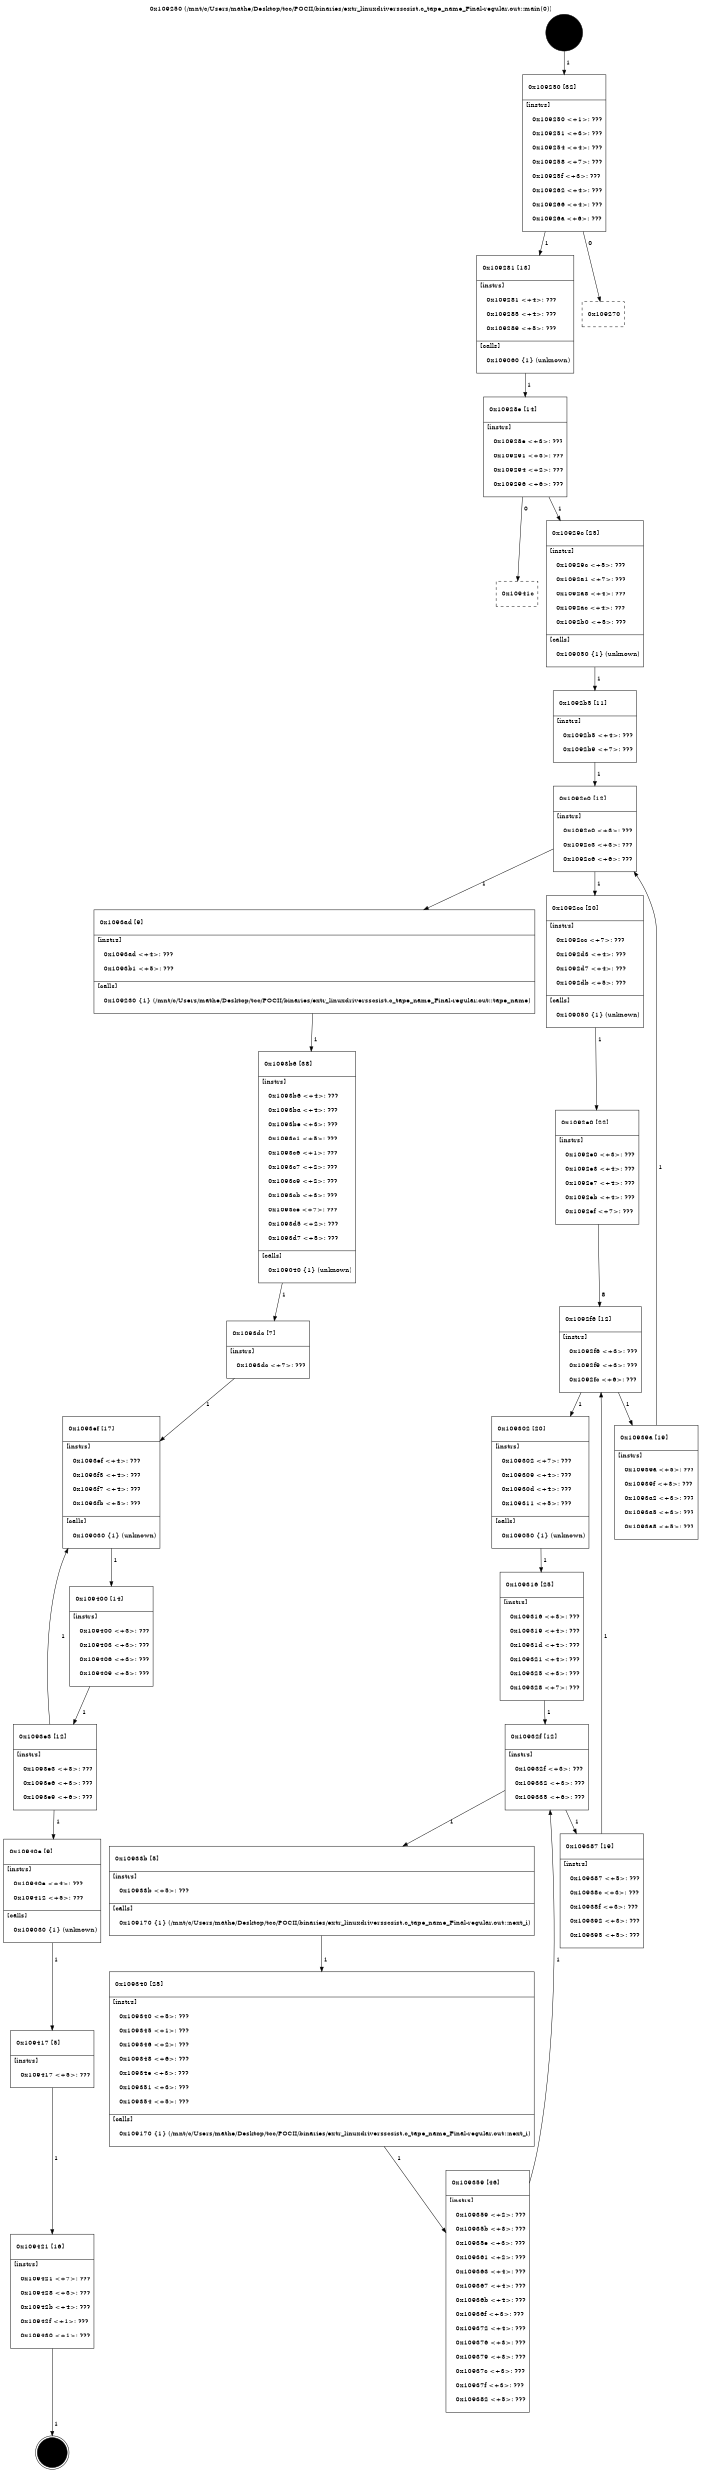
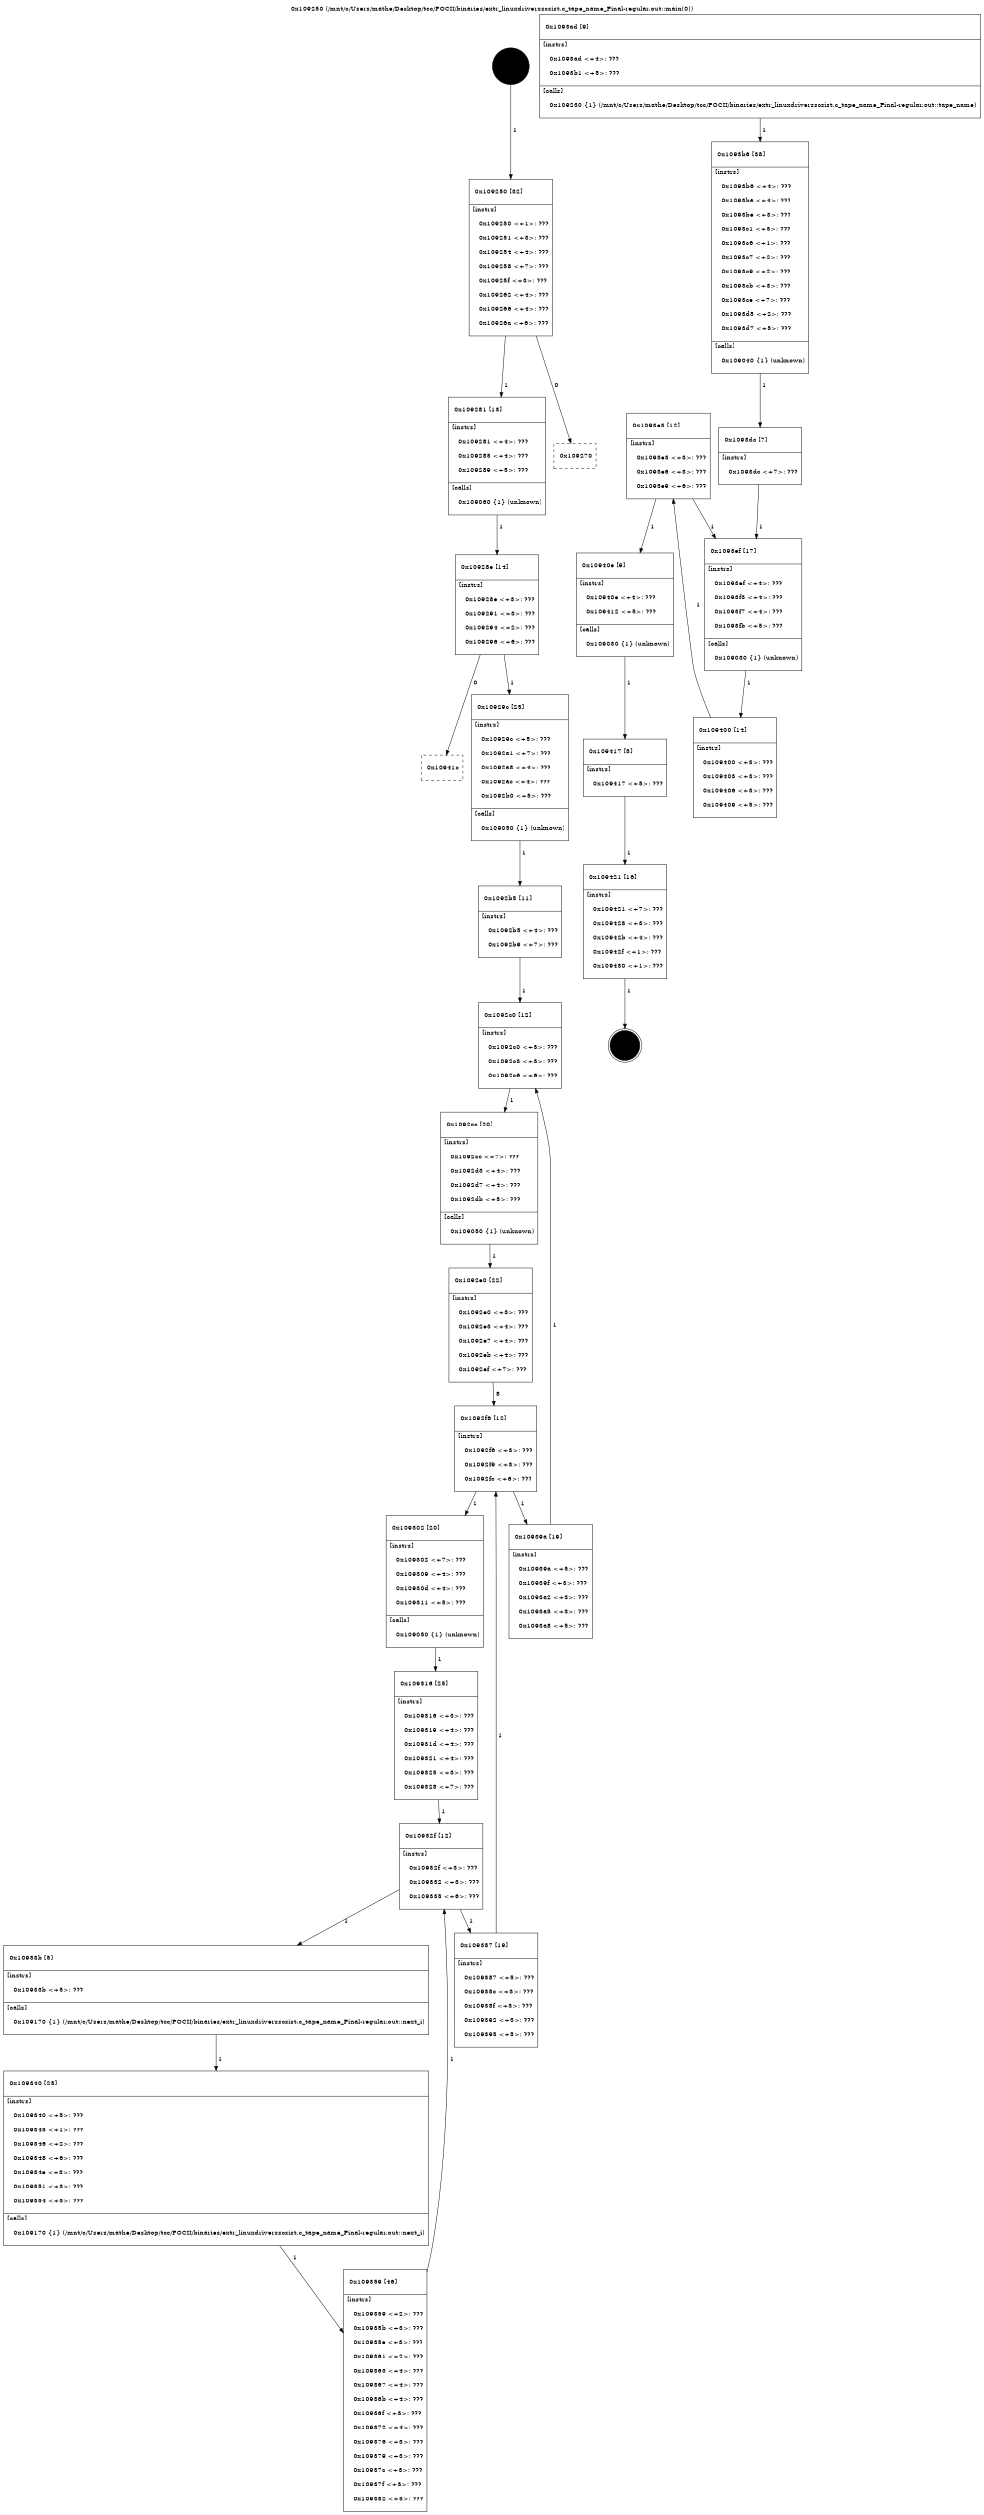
edge "0x1092c0 [12]" -> "0x1093ad [9]": removed, label "1"
